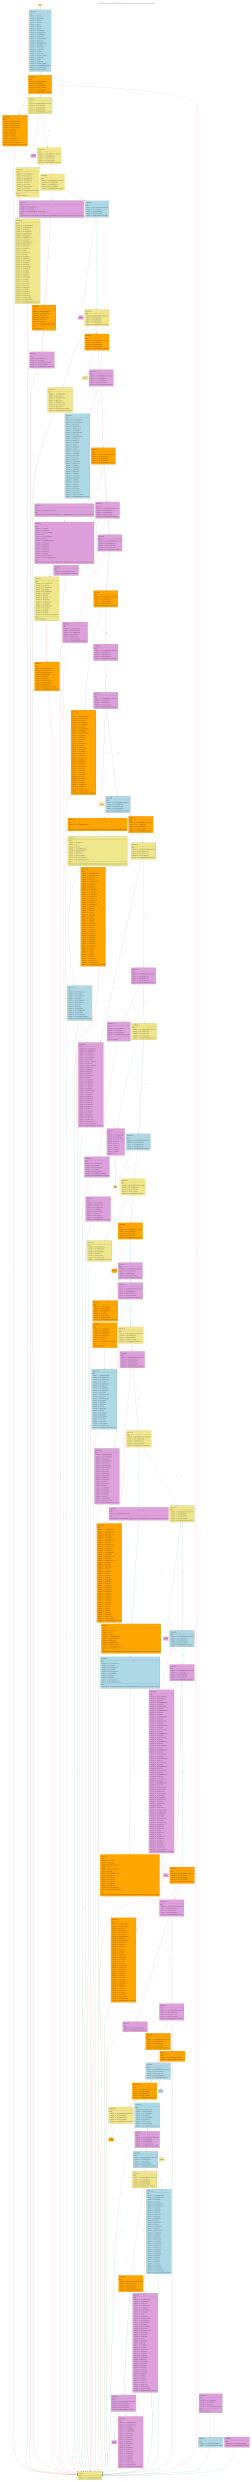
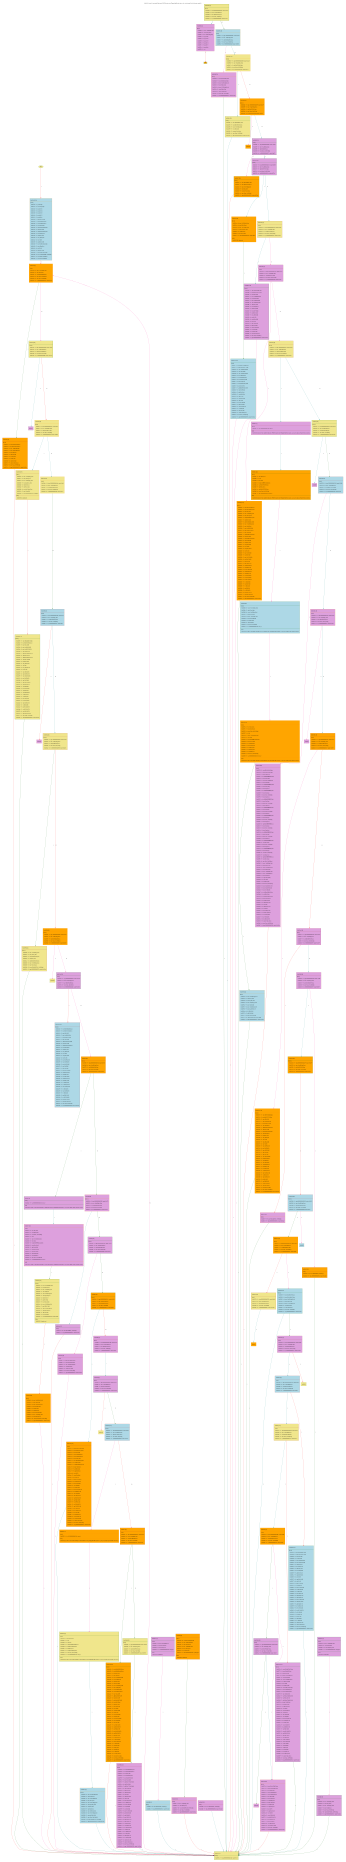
node "0x402ad3 [12]": removed
node "0x402064 [28]": removed
node "0x402954 [52]": added
